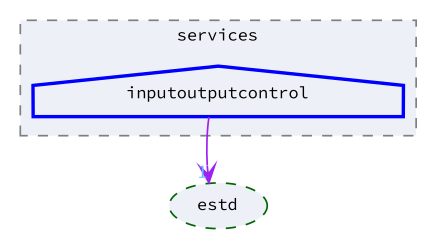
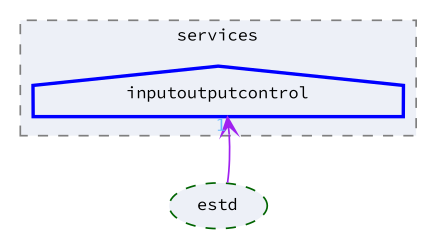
edge "inputoutputcontrol" -> "estd": reversed
